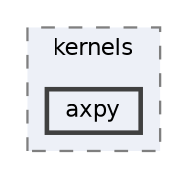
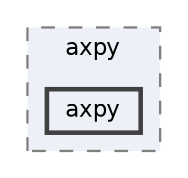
cluster "kernels": label "kernels" -> "axpy"
